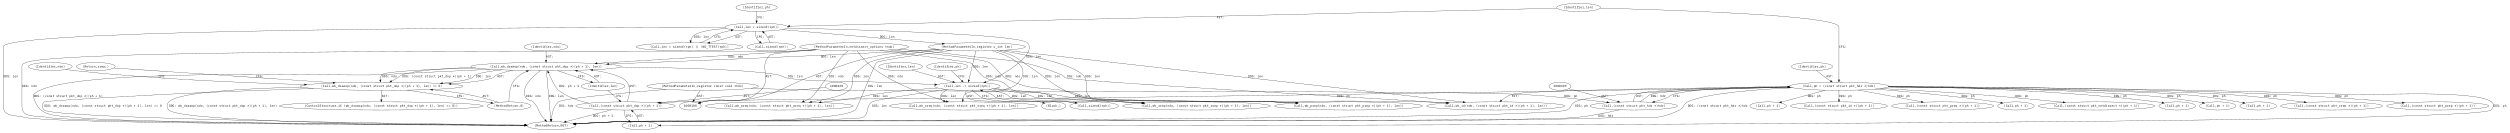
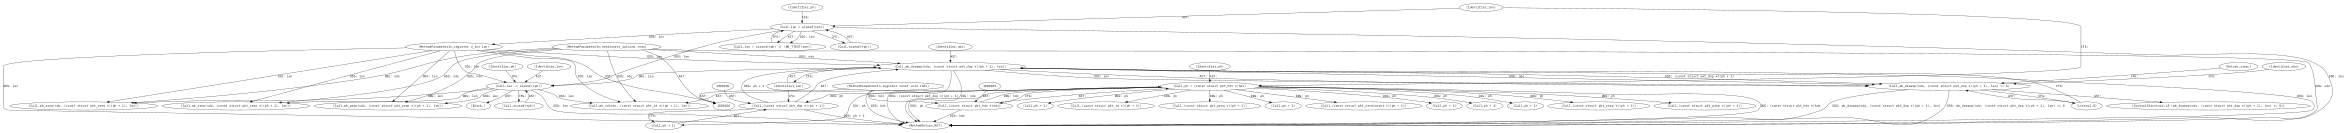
edge "(MethodParameterIn,register const void *hdr)" -> "(Call,(const struct pkt_hdr *)hdr)": label "DDG: ph" -> "DDG: hdr"
node "(MethodReturn,0)": label "(MethodReturn,0)" -> "(Literal,0)"
node "(Call,wb_preq(ndo, (const struct pkt_preq *)(ph + 1), len))": removed
